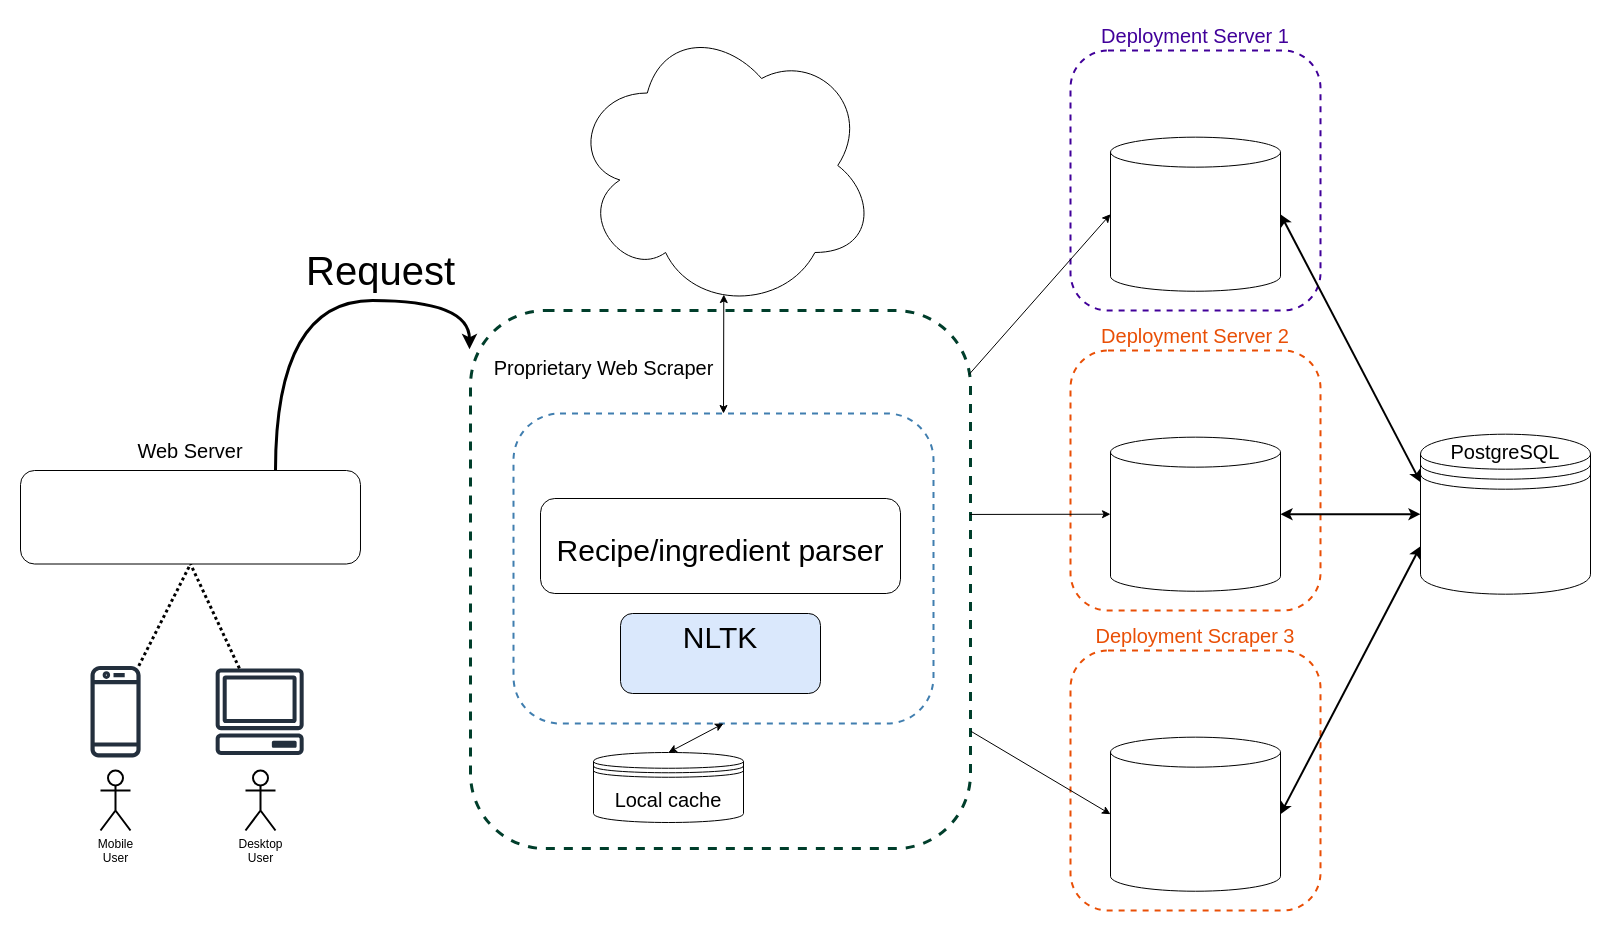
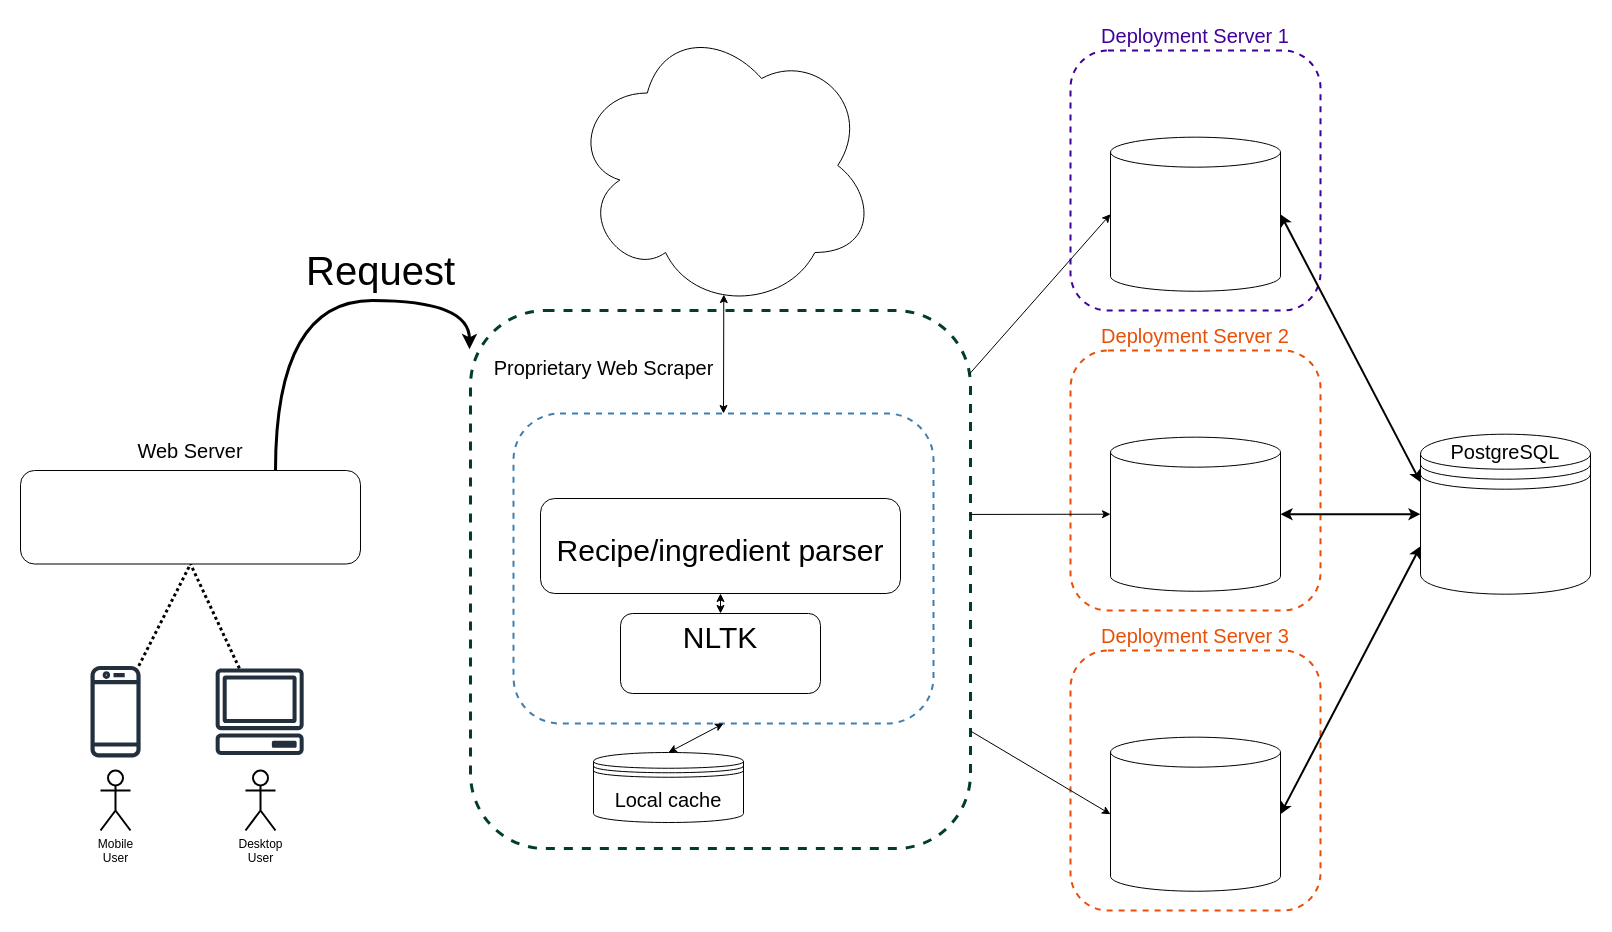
edge "Recipe/ingredient parser" -- "NLTK": added
node "Deployment Scraper 3": label "Deployment Scraper 3" -> "Deployment Server 3"
node "NLTK": fillcolor #dae8fc -> #ffffff
